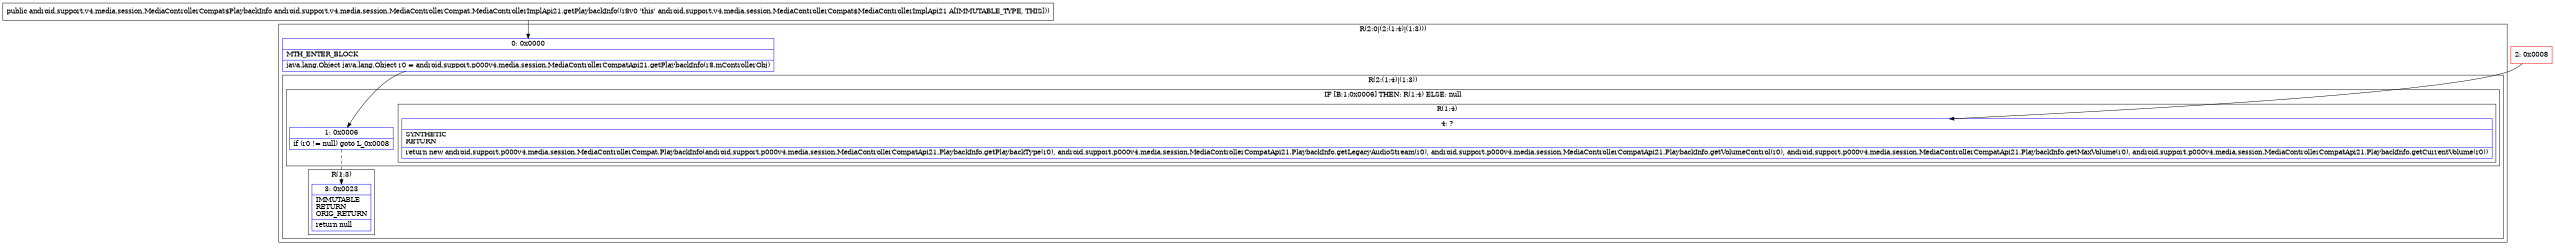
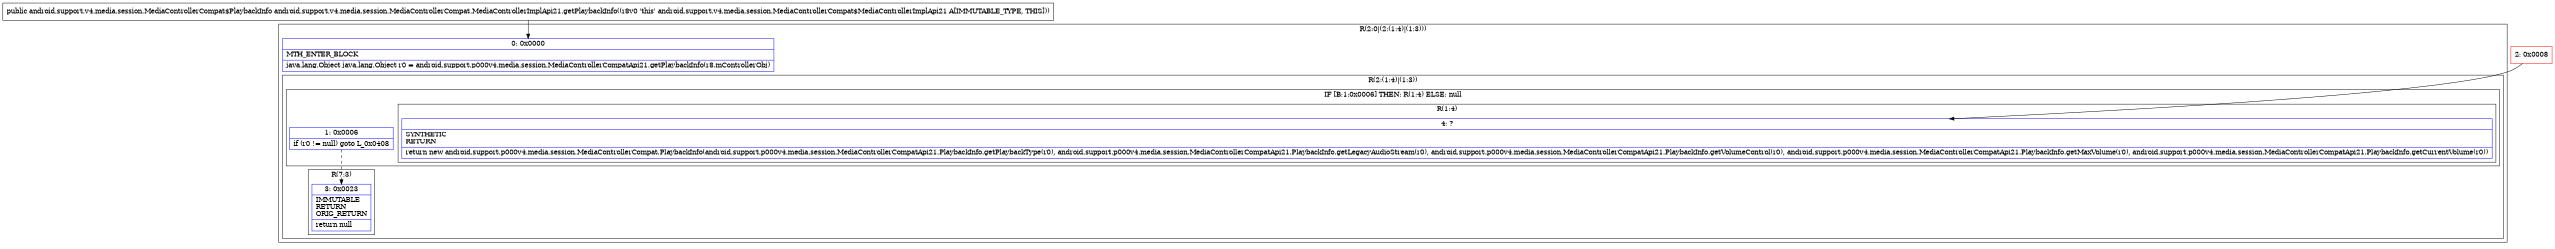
edge "0: 0x0000" -> "1: 0x0006": removed
node "1: 0x0006": text "if (r0 != null) goto L_0x0008" -> "if (r0 != null) goto L_0x0408"
cluster "R(1:3)": label "R(1:3)" -> "R(7:3)"
